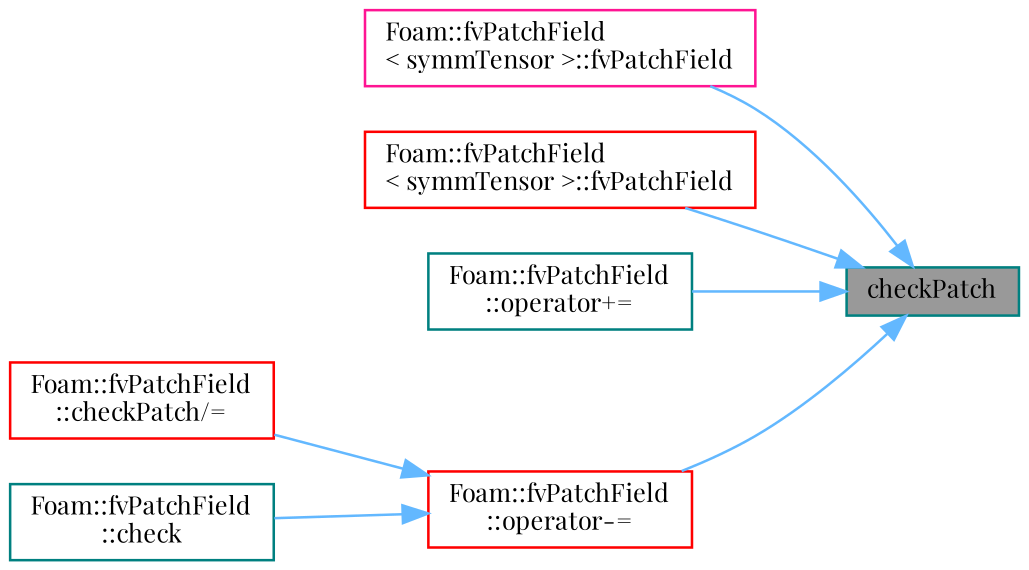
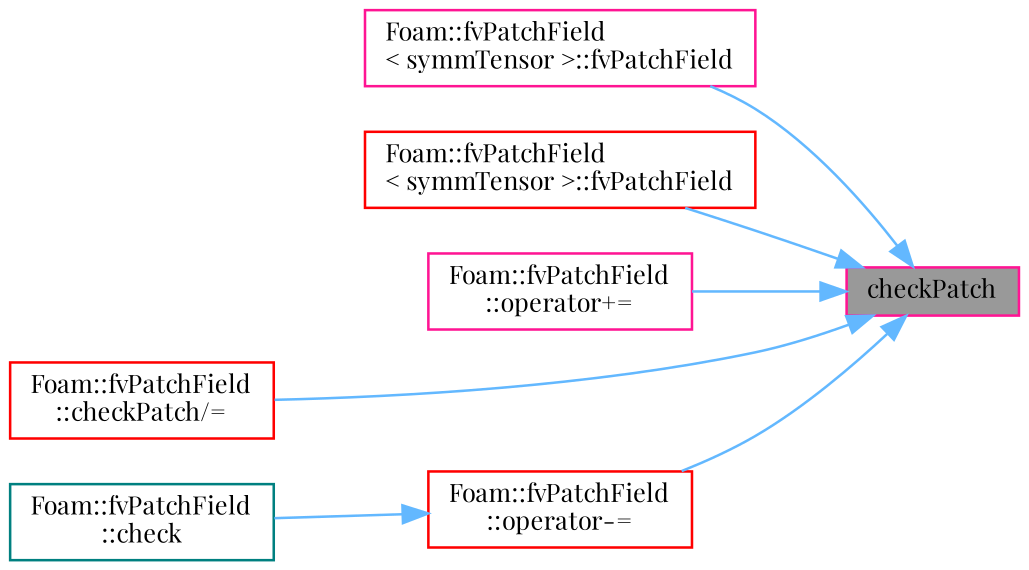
node "Foam::fvPatchField ::operator+=": color teal -> deeppink
node "checkPatch": color teal -> deeppink
edge "Foam::fvPatchField ::checkPatch/=" -> "Foam::fvPatchField ::operator-=": now "Foam::fvPatchField ::checkPatch/=" -> "checkPatch"
